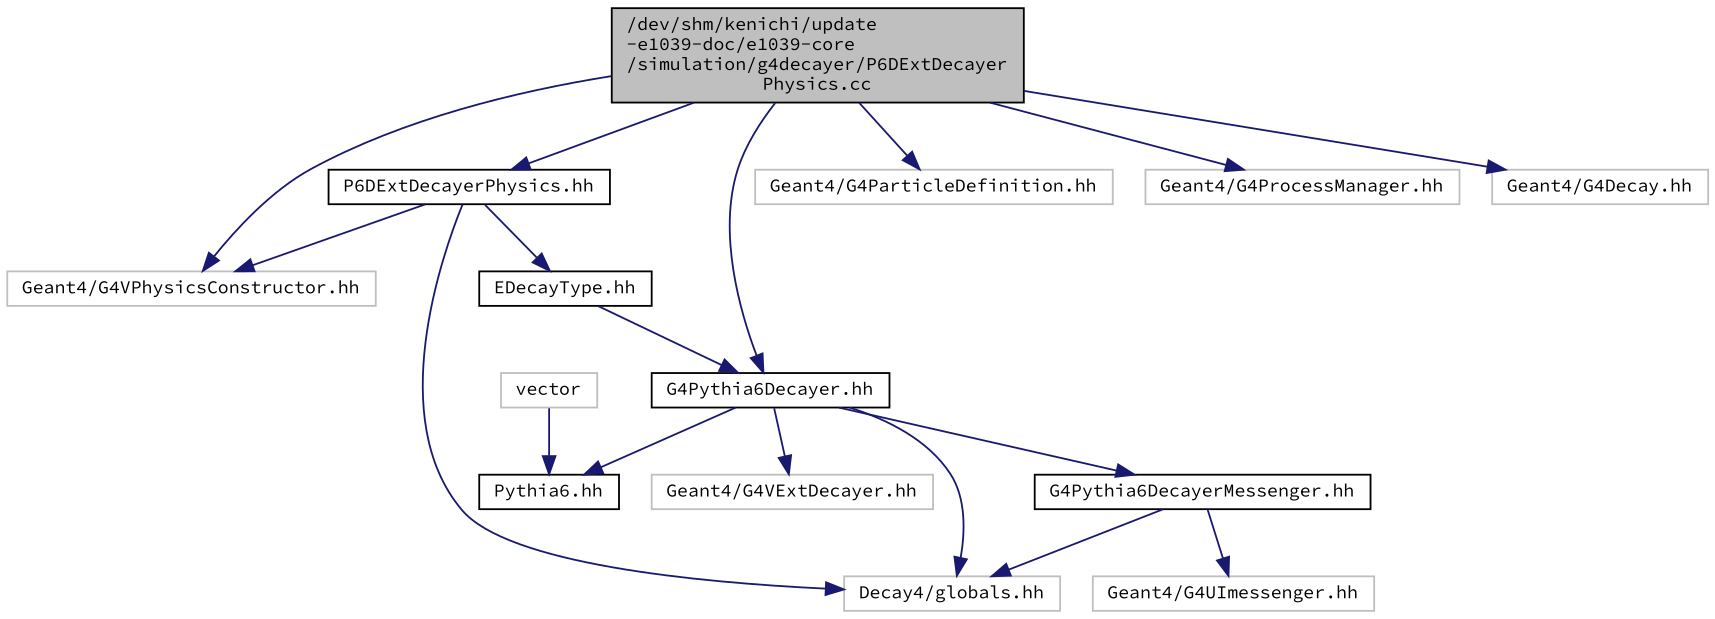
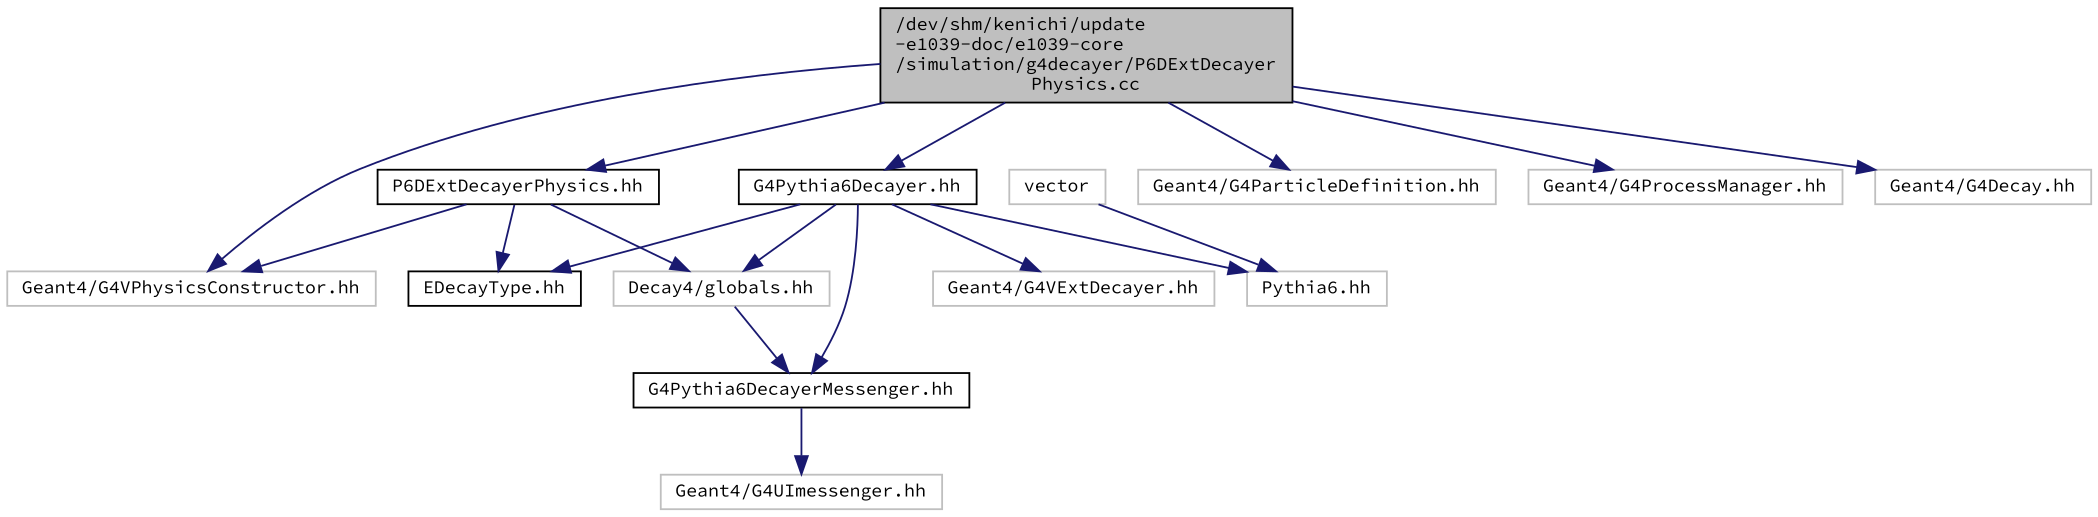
edge "EDecayType.hh" -> "G4Pythia6Decayer.hh": reversed
node "Pythia6.hh": color black -> grey75
edge "G4Pythia6DecayerMessenger.hh" -> "Decay4/globals.hh": reversed
